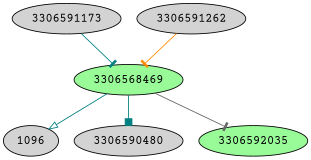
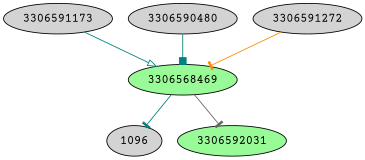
node "3306591262": label "3306591262" -> "3306591272"
edge "3306591173" -> "3306568469": arrowhead tee -> onormal
edge "3306568469" -> "3306590480": reversed
edge "3306568469" -> "1096": arrowhead onormal -> tee
node "3306592035": label "3306592035" -> "3306592031"
